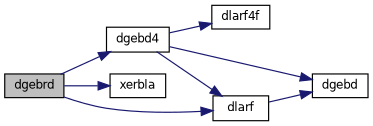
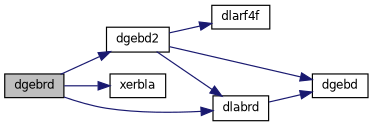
node "dgebd4": label "dgebd4" -> "dgebd2"
node "dlarf": label "dlarf" -> "dlabrd"
